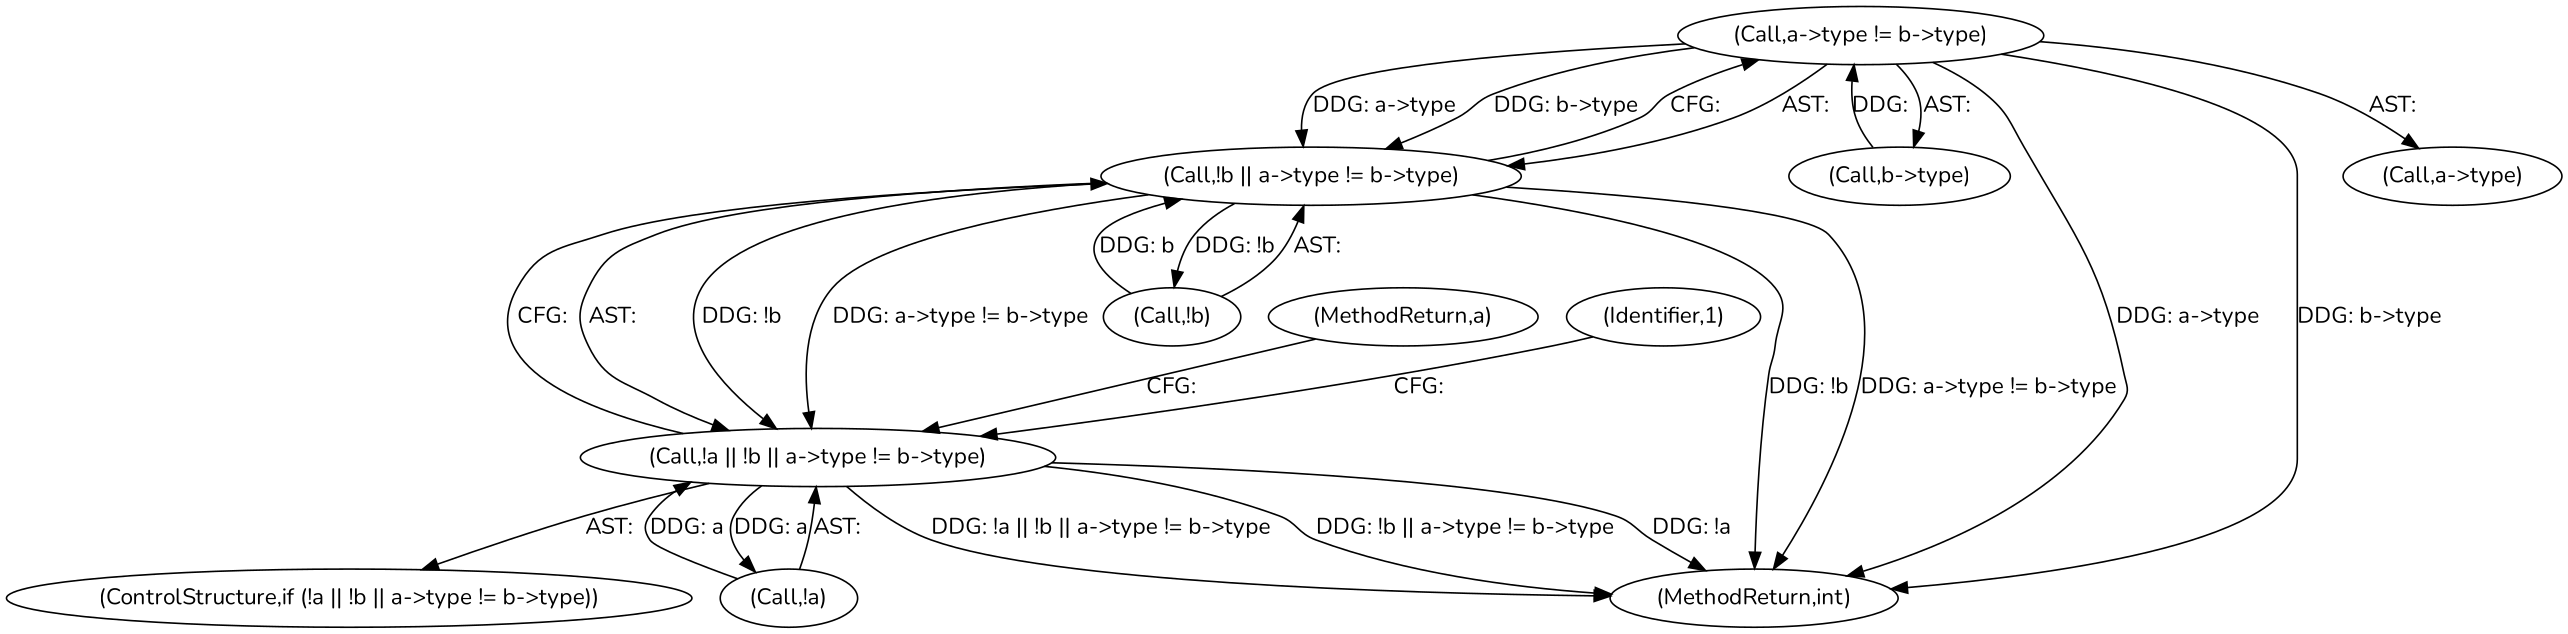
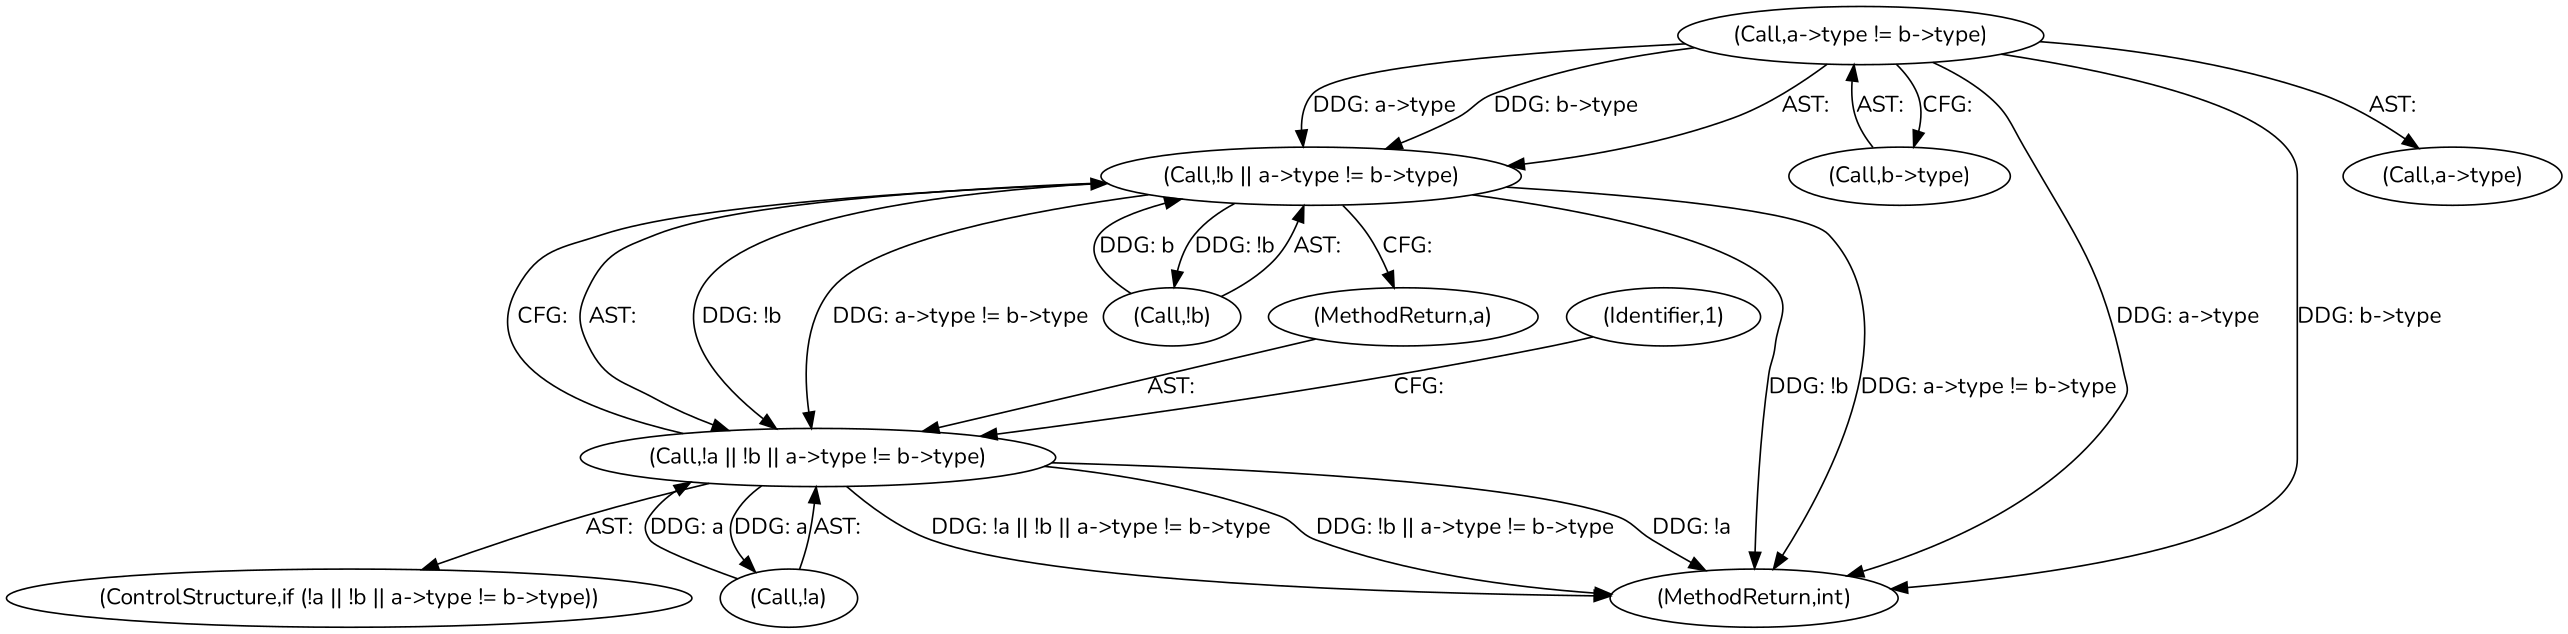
edge "(Call,b->type)" -> "(Call,a->type != b->type)": label "DDG: " -> "AST: "
edge "(Call,a->type != b->type)" -> "(Call,b->type)": label "AST: " -> "CFG: "
edge "(Call,!b || a->type != b->type)" -> "(Call,a->type != b->type)": now "(Call,!b || a->type != b->type)" -> "(MethodReturn,a)"
edge "(MethodReturn,a)" -> "(Call,!a || !b || a->type != b->type)": label "CFG: " -> "AST: "
